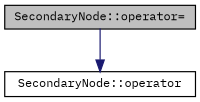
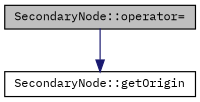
node "SecondaryNode::operator": label "SecondaryNode::operator" -> "SecondaryNode::getOrigin"
